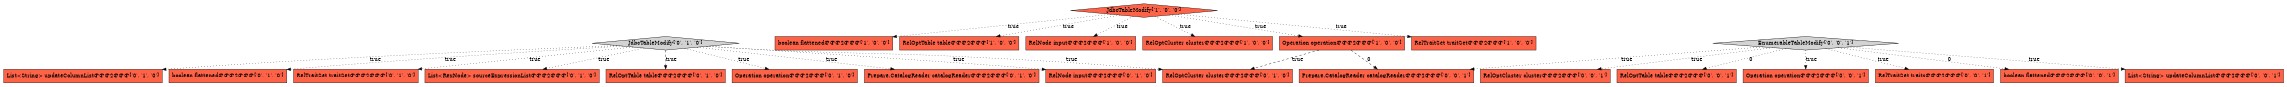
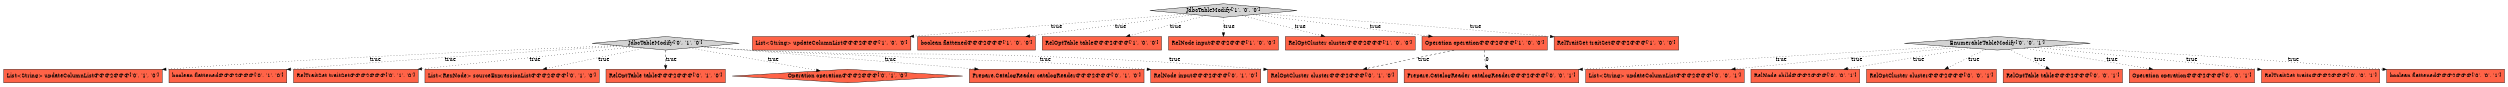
node "JdbcTableModify['1', '0', '0']": fillcolor tomato -> lightgray
node "List<String> updateColumnList@@@2@@@['1', '0', '0']": added
edge "EnumerableTableModify['0', '0', '1']" -> "RelOptTable table@@@2@@@['0', '0', '1']": label "0" -> "true"
edge "EnumerableTableModify['0', '0', '1']" -> "boolean flattened@@@2@@@['0', '0', '1']": label "0" -> "true"
node "Operation operation@@@2@@@['0', '1', '0']": shape box -> diamond
node "RelNode child@@@2@@@['0', '0', '1']": added
